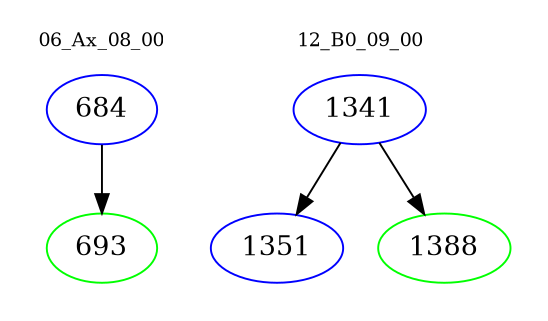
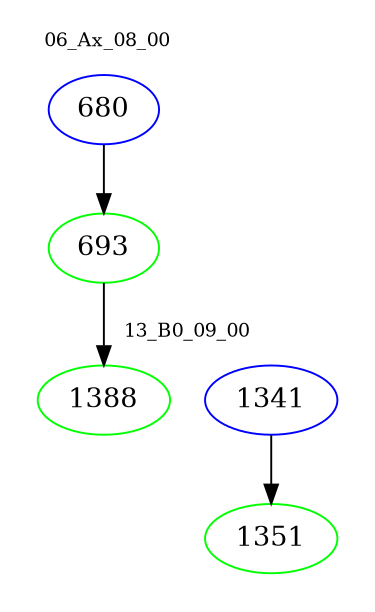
cluster "12_B0_09_00": label "12_B0_09_00" -> "13_B0_09_00"
node "684": label "684" -> "680"
edge "1341" -> "1388": now "693" -> "1388"
node "1351": color blue -> green
